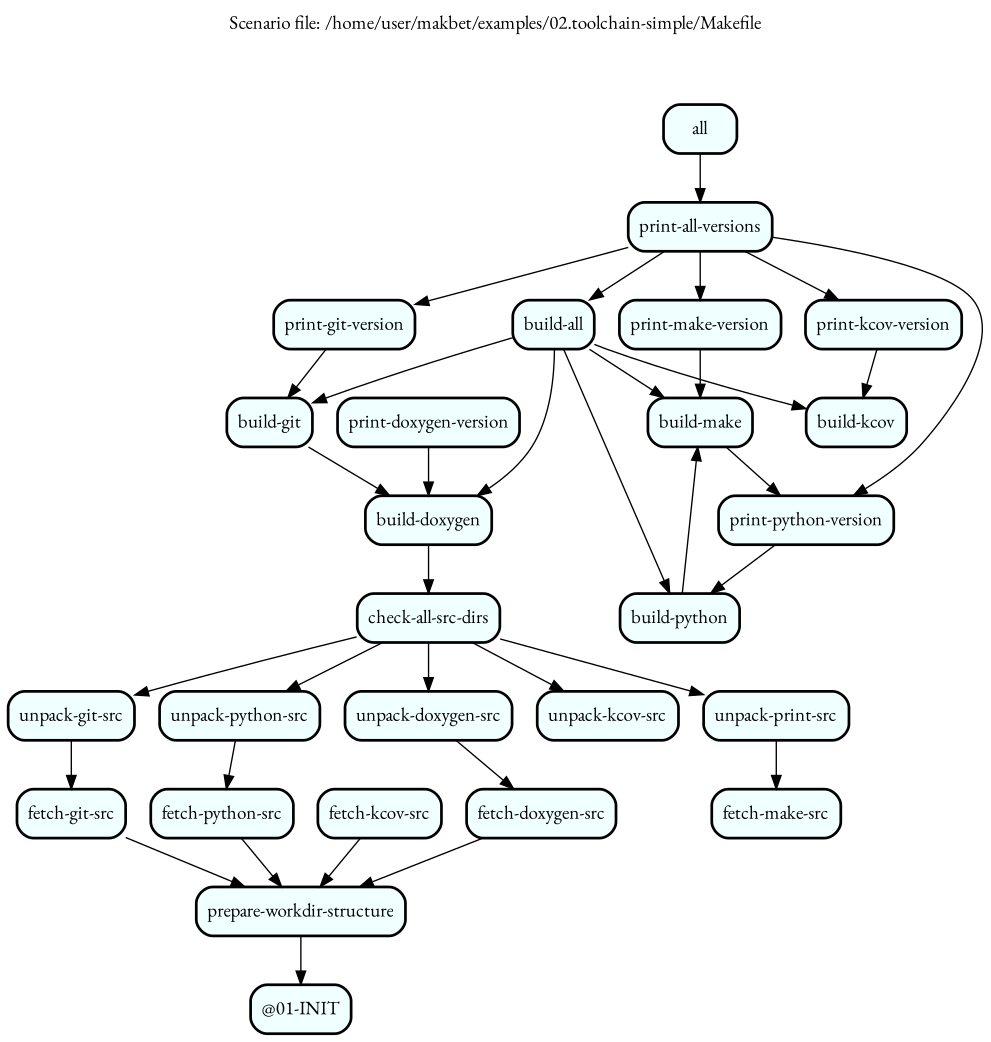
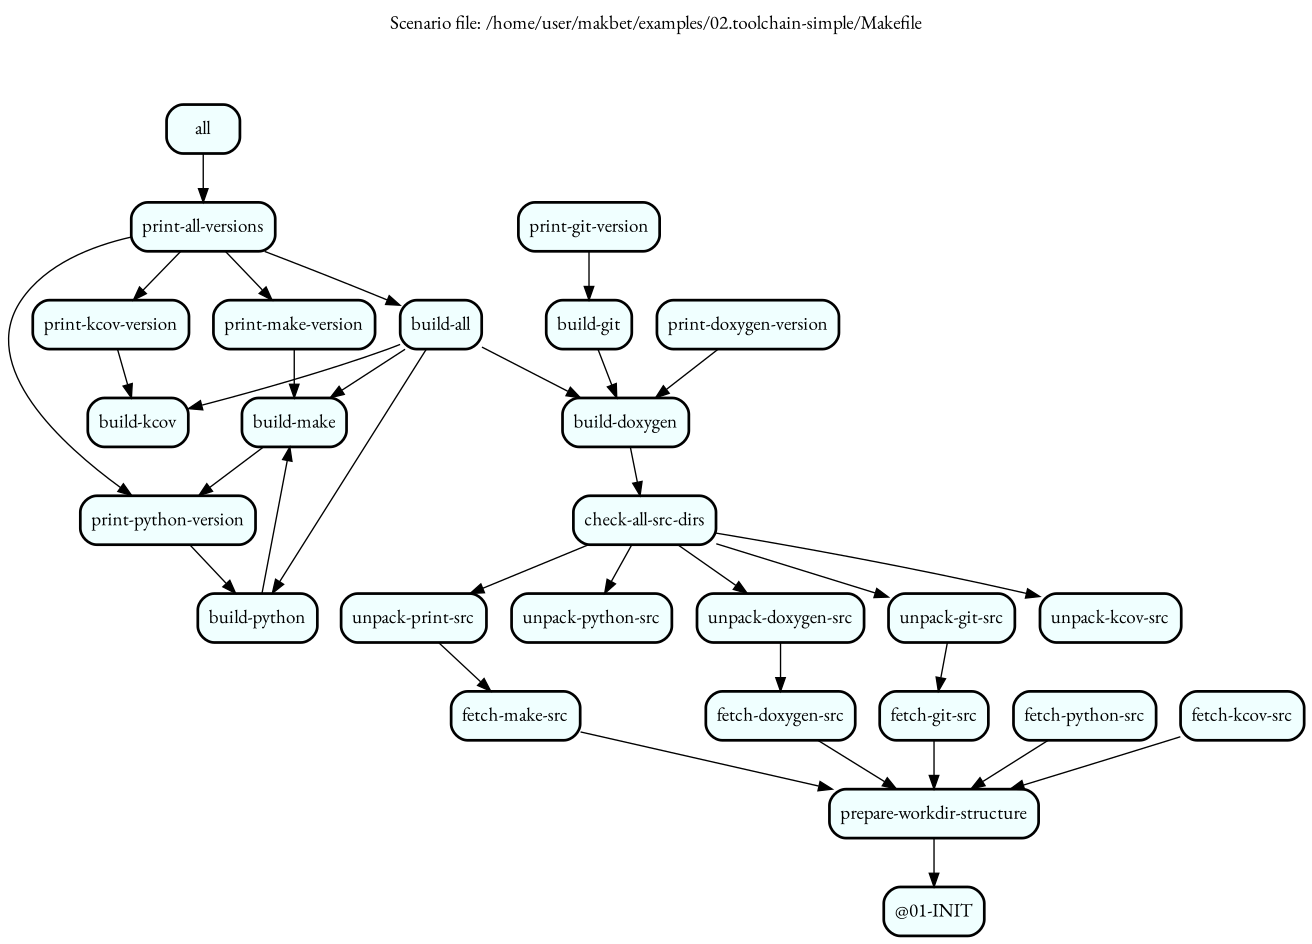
edge "print-all-versions" -> "print-git-version": removed
edge "build-all" -> "build-git": removed
edge "unpack-python-src" -> "fetch-python-src": removed
edge "fetch-make-src" -> "prepare-workdir-structure": added
